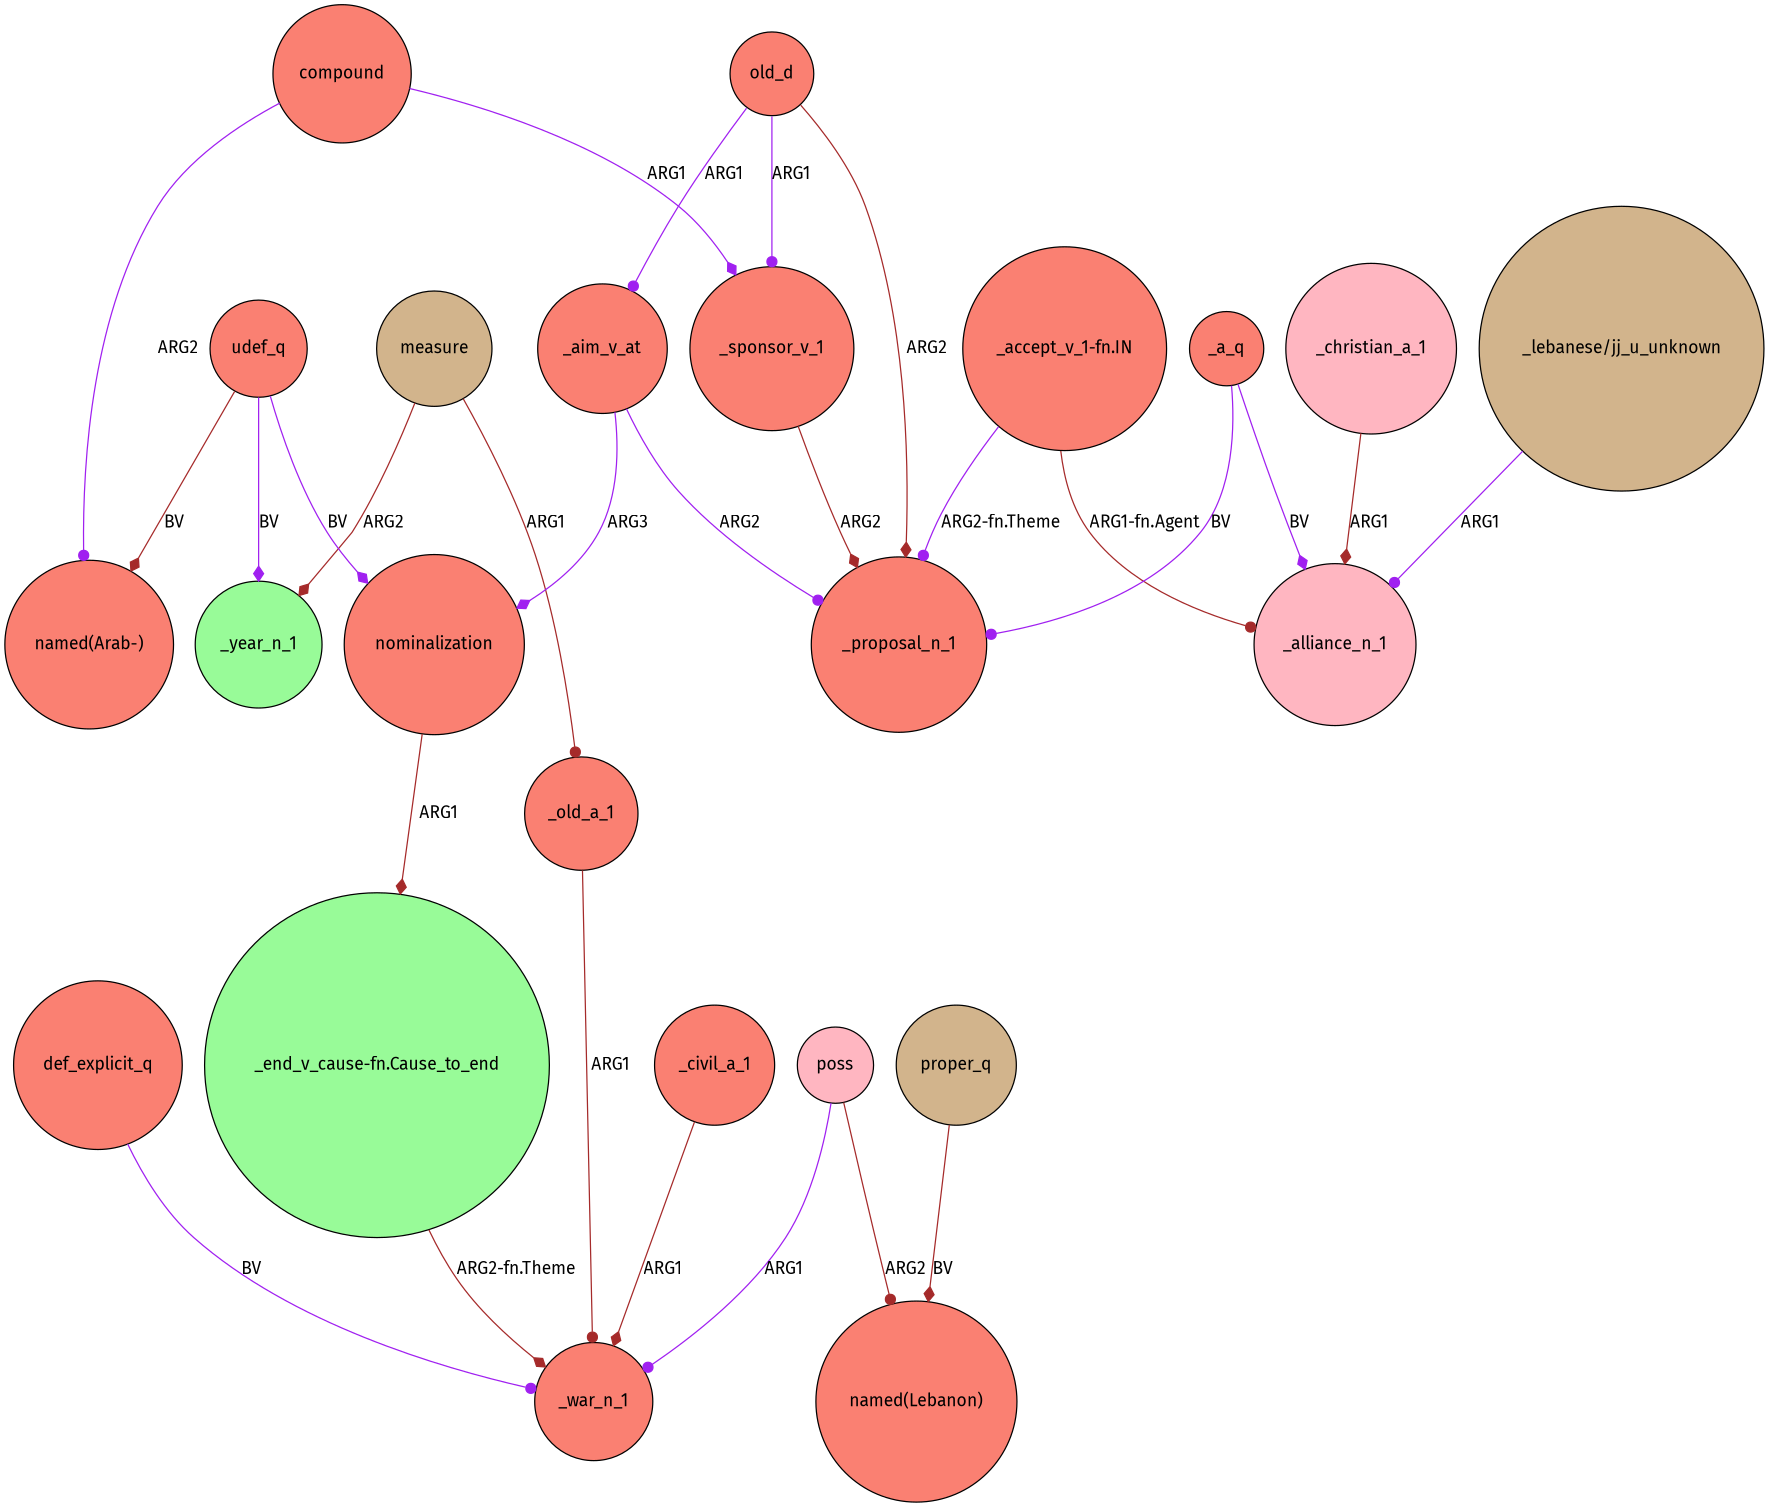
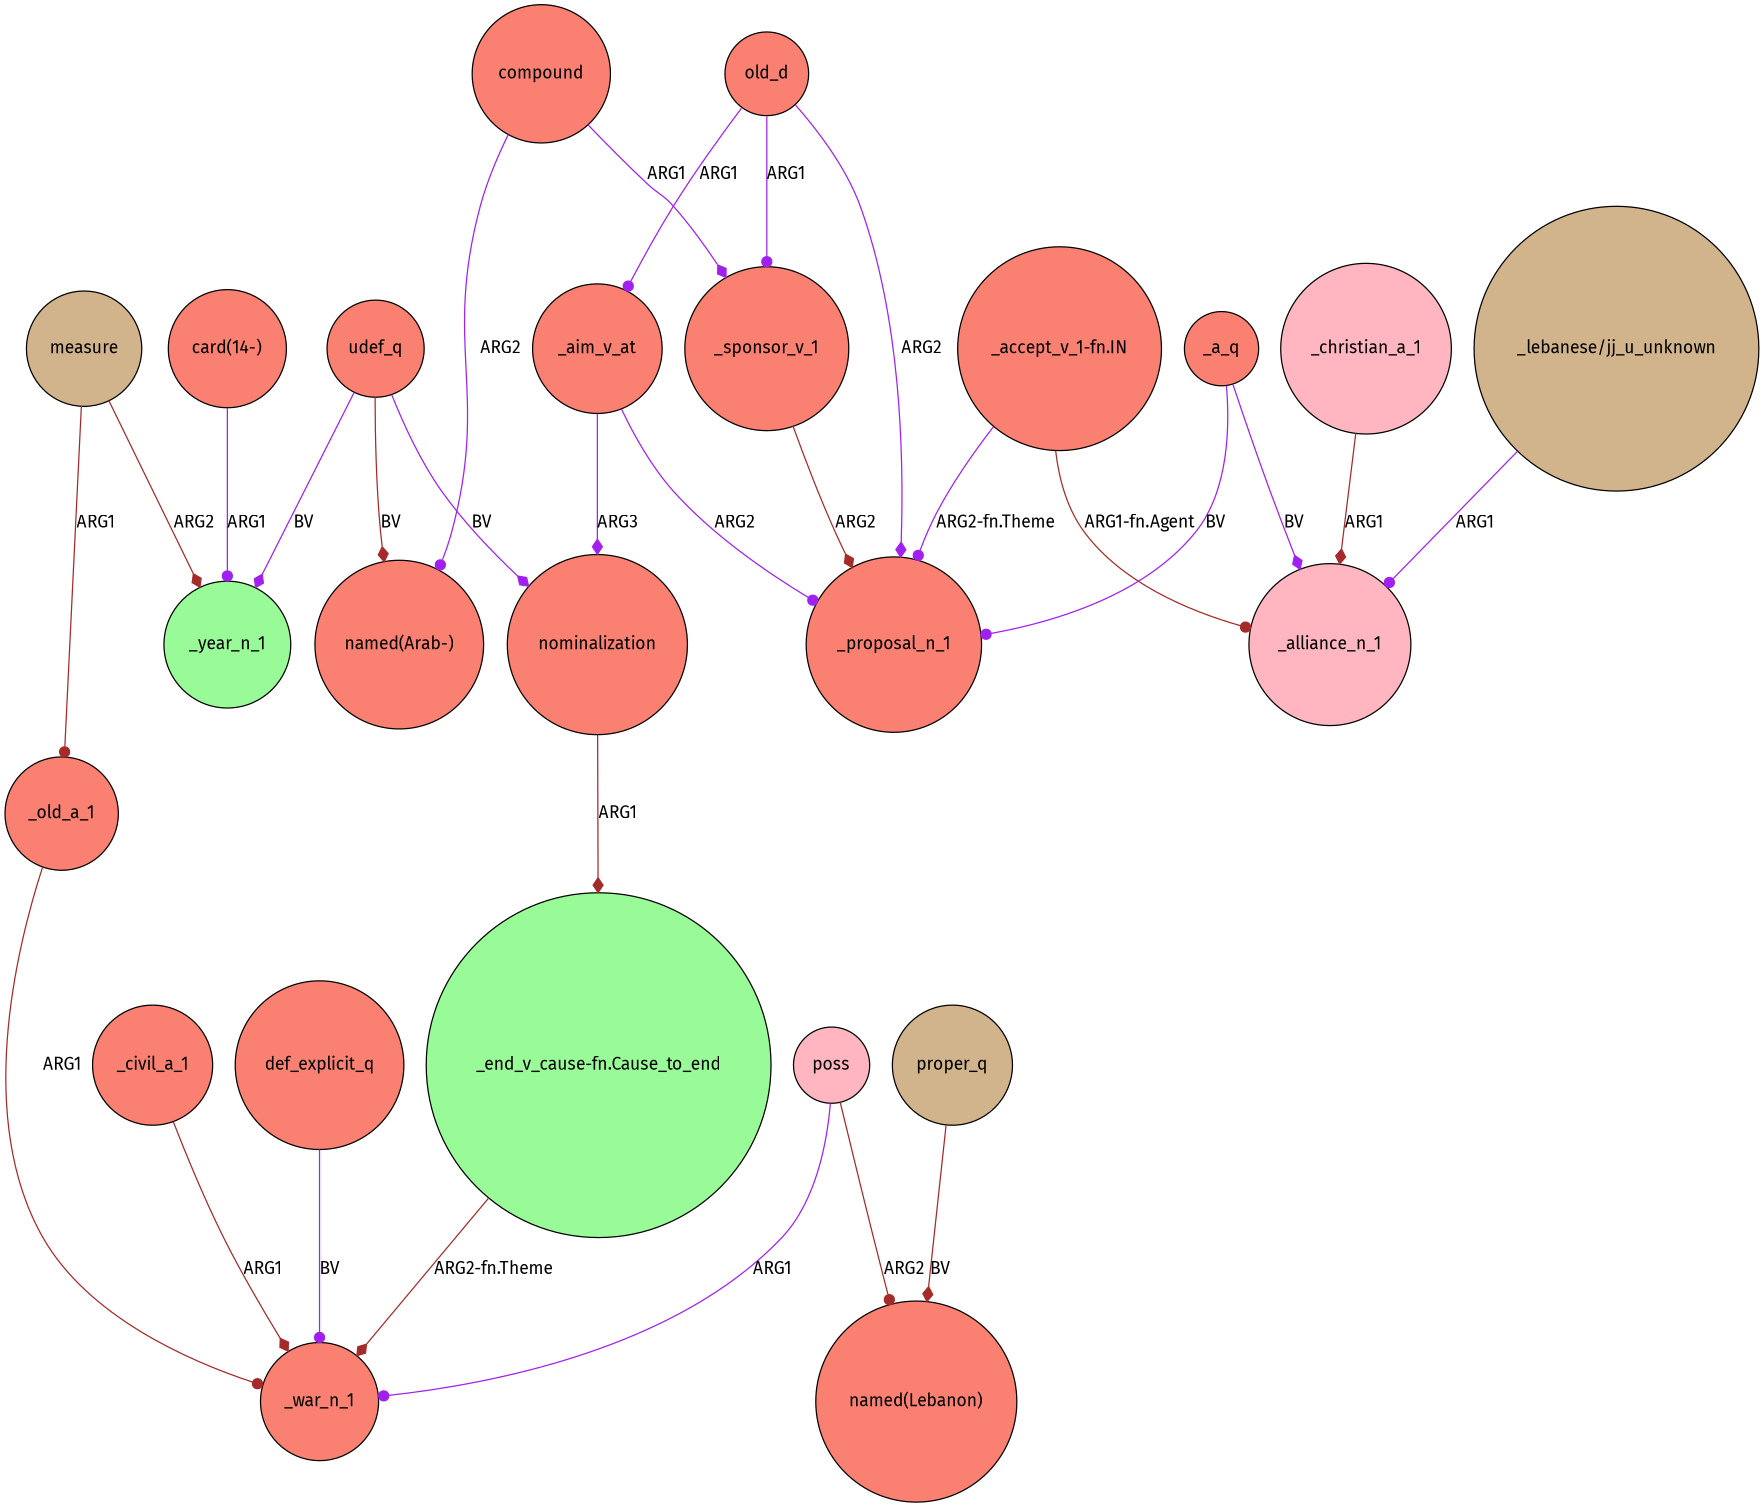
edge "old_d" -> "_proposal_n_1": color brown -> purple
node "card(14-)": added
